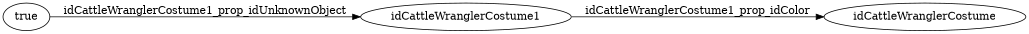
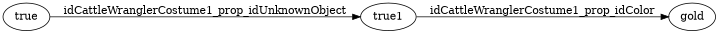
node "idCattleWranglerCostume1": label "idCattleWranglerCostume1" -> "true1"
node "idCattleWranglerCostume": label "idCattleWranglerCostume" -> "gold"
